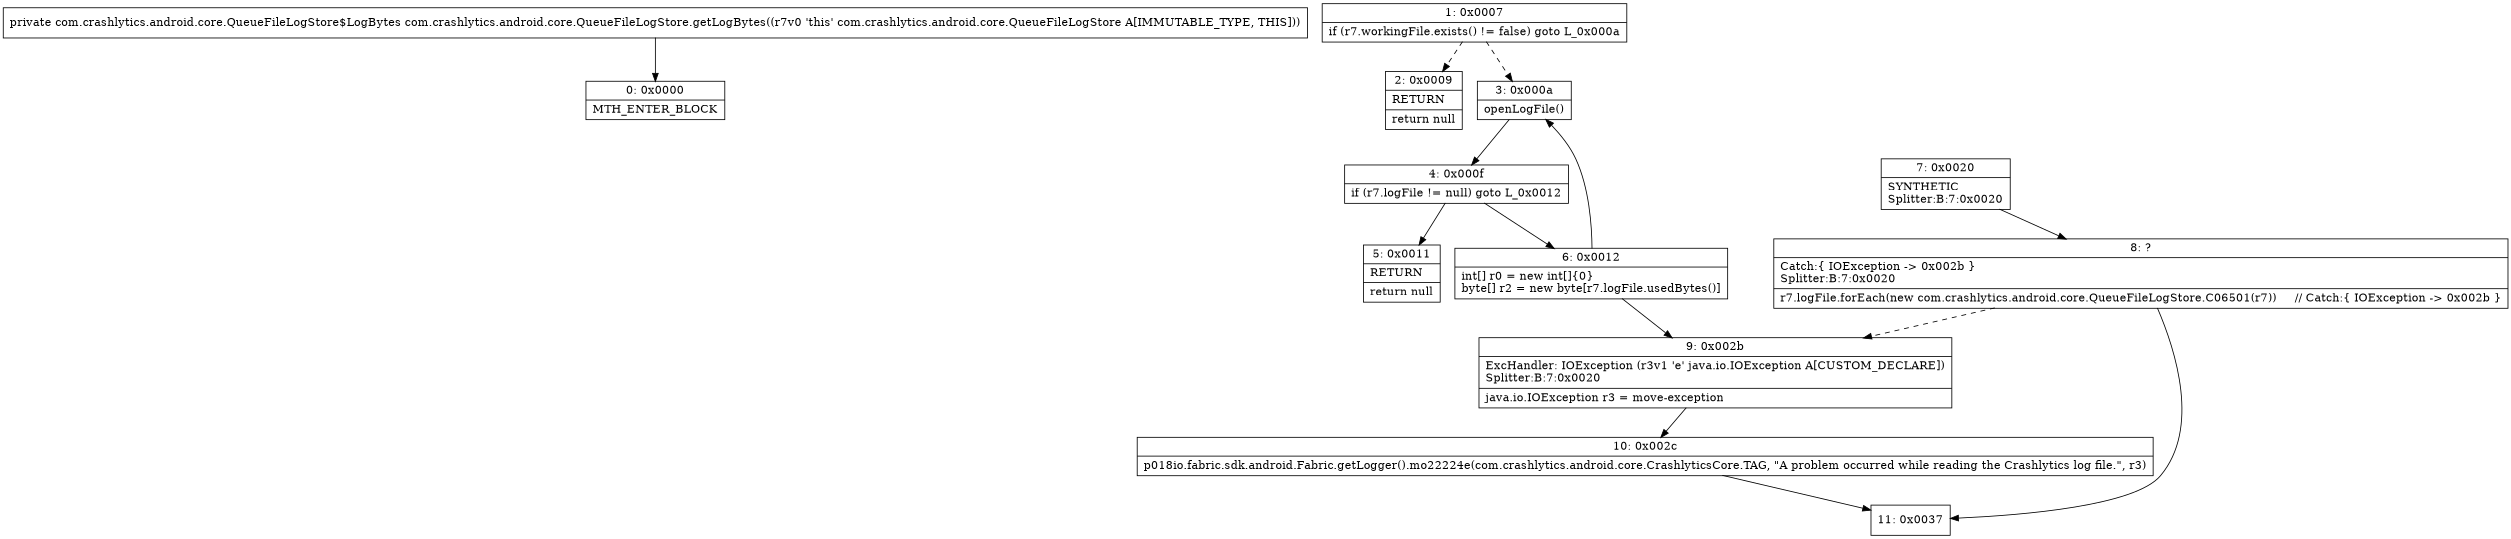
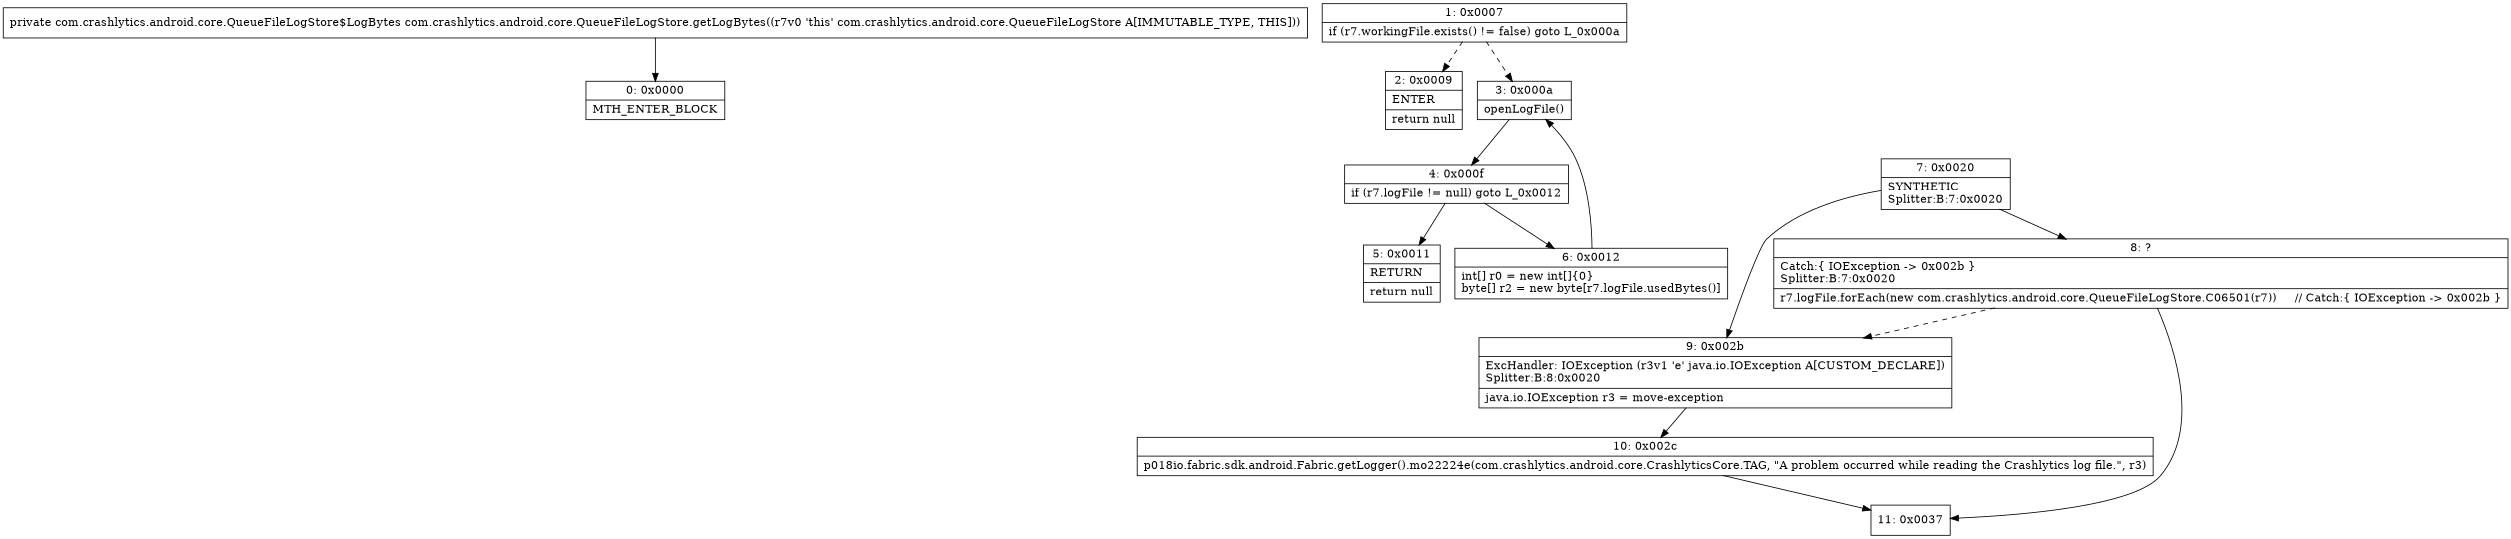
node "2: 0x0009": text "RETURN" -> "ENTER"
edge "6: 0x0012" -> "9: 0x002b": now "7: 0x0020" -> "9: 0x002b"
node "9: 0x002b": text "Splitter:B:7:0x0020" -> "Splitter:B:8:0x0020"
